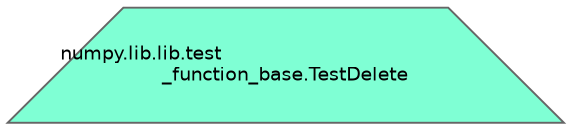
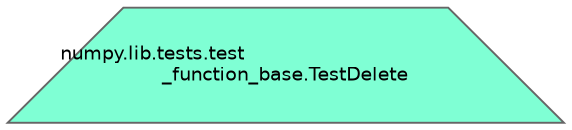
node "numpy.lib.lib.test _function_base.TestDelete": label "numpy.lib.lib.test _function_base.TestDelete" -> "numpy.lib.tests.test _function_base.TestDelete"
